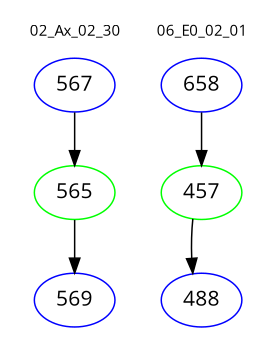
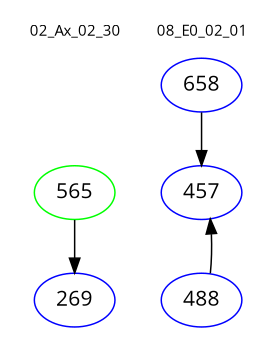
cluster "06_E0_02_01": label "06_E0_02_01" -> "08_E0_02_01"
node "567": removed
node "457": color green -> blue
edge "457" -> "488": reversed
node "569": label "569" -> "269"
